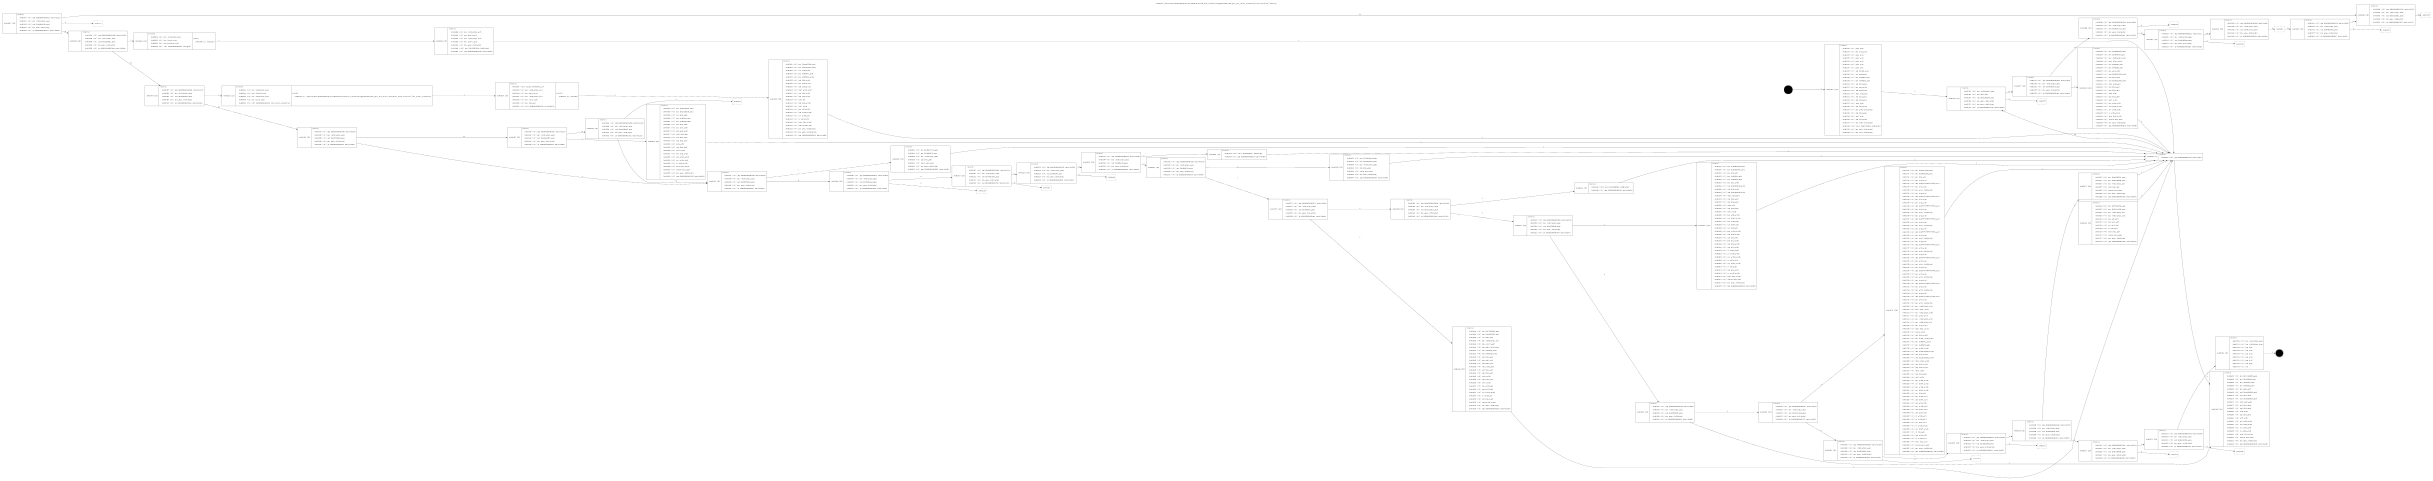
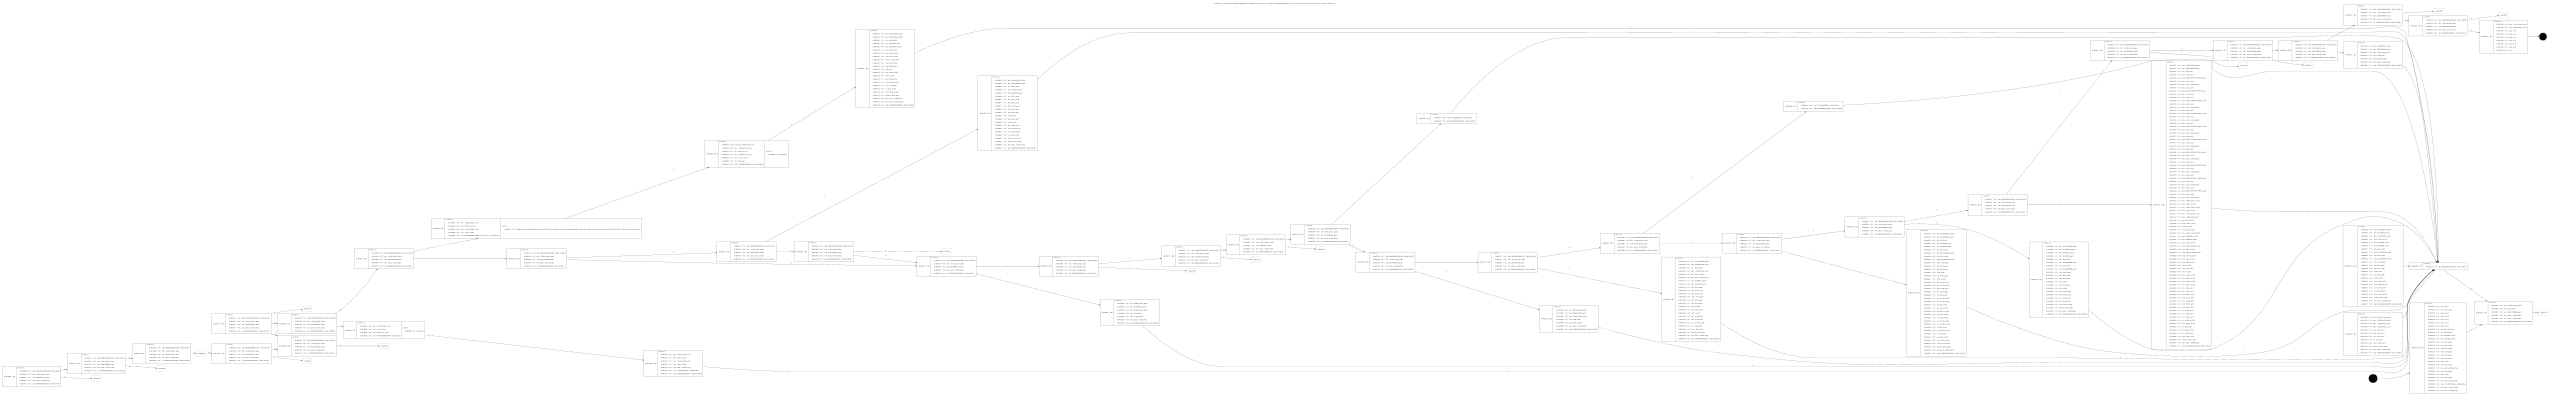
node "0x40137f [28]": removed
edge "0x402035 [5]" -> "0x401e53 [91]": reversed
